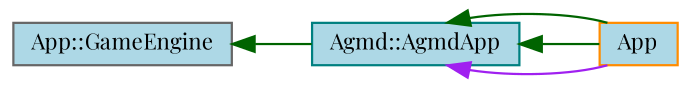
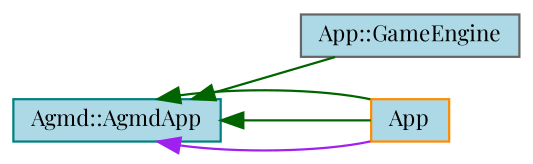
edge "Agmd::AgmdApp" -> "App::GameEngine": reversed
